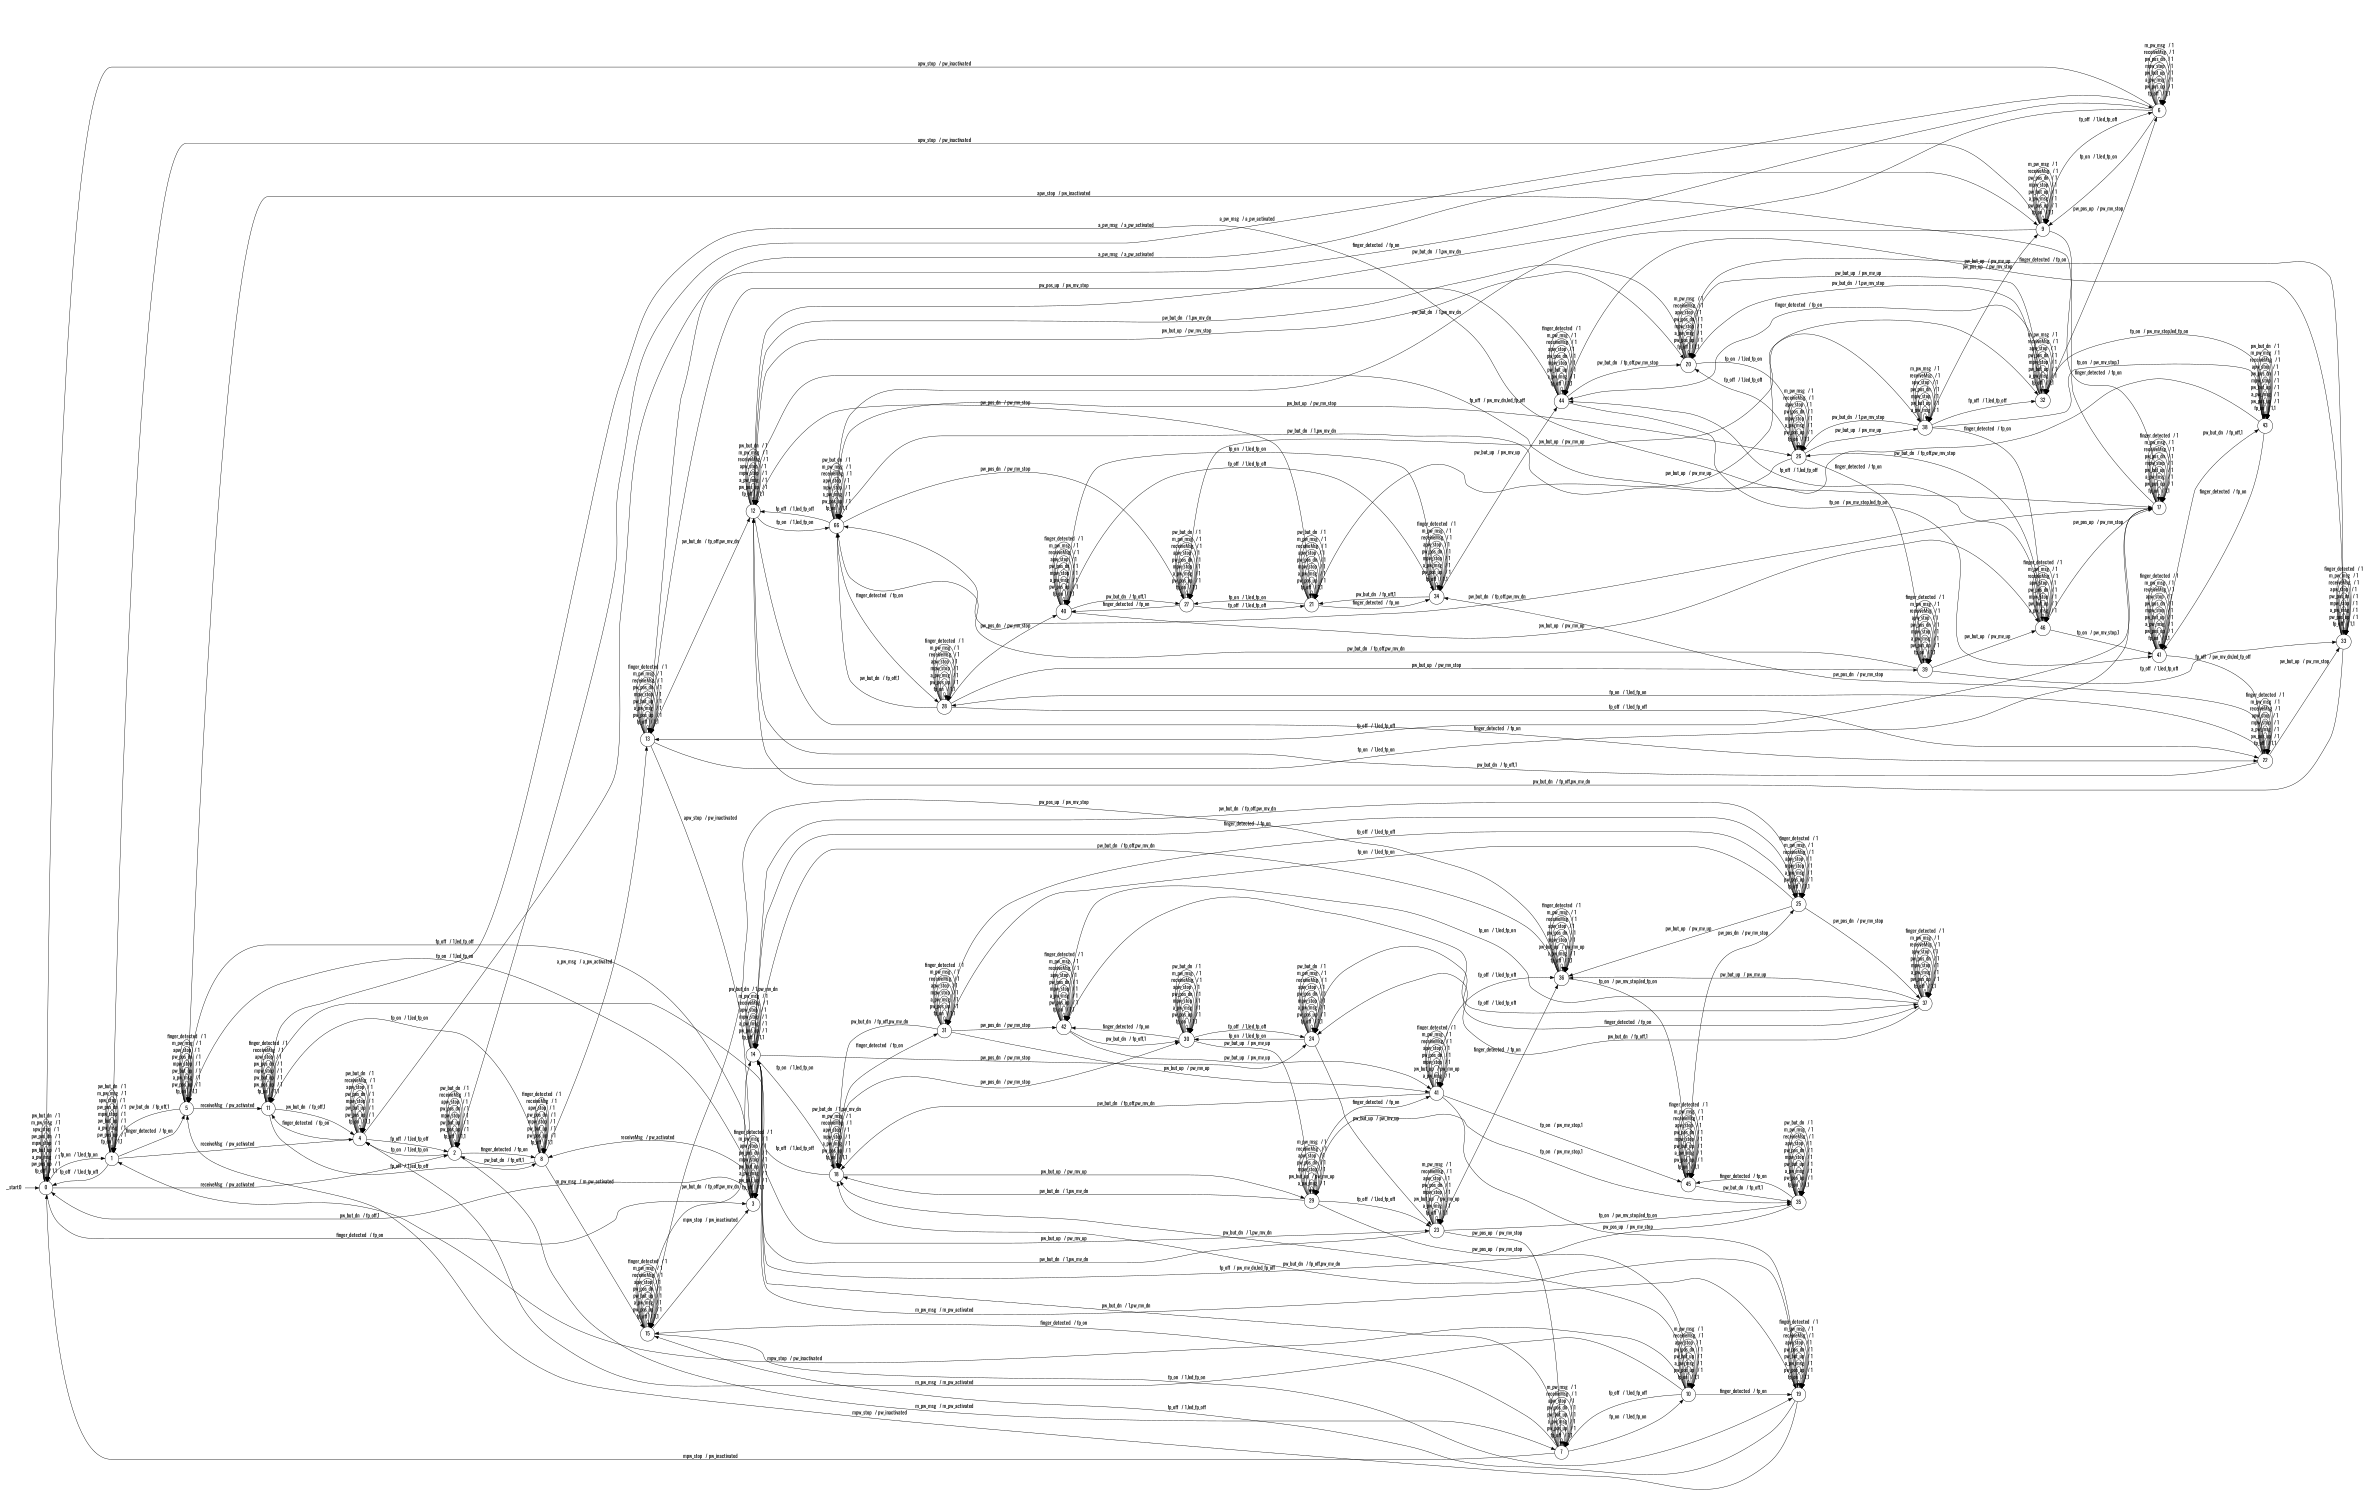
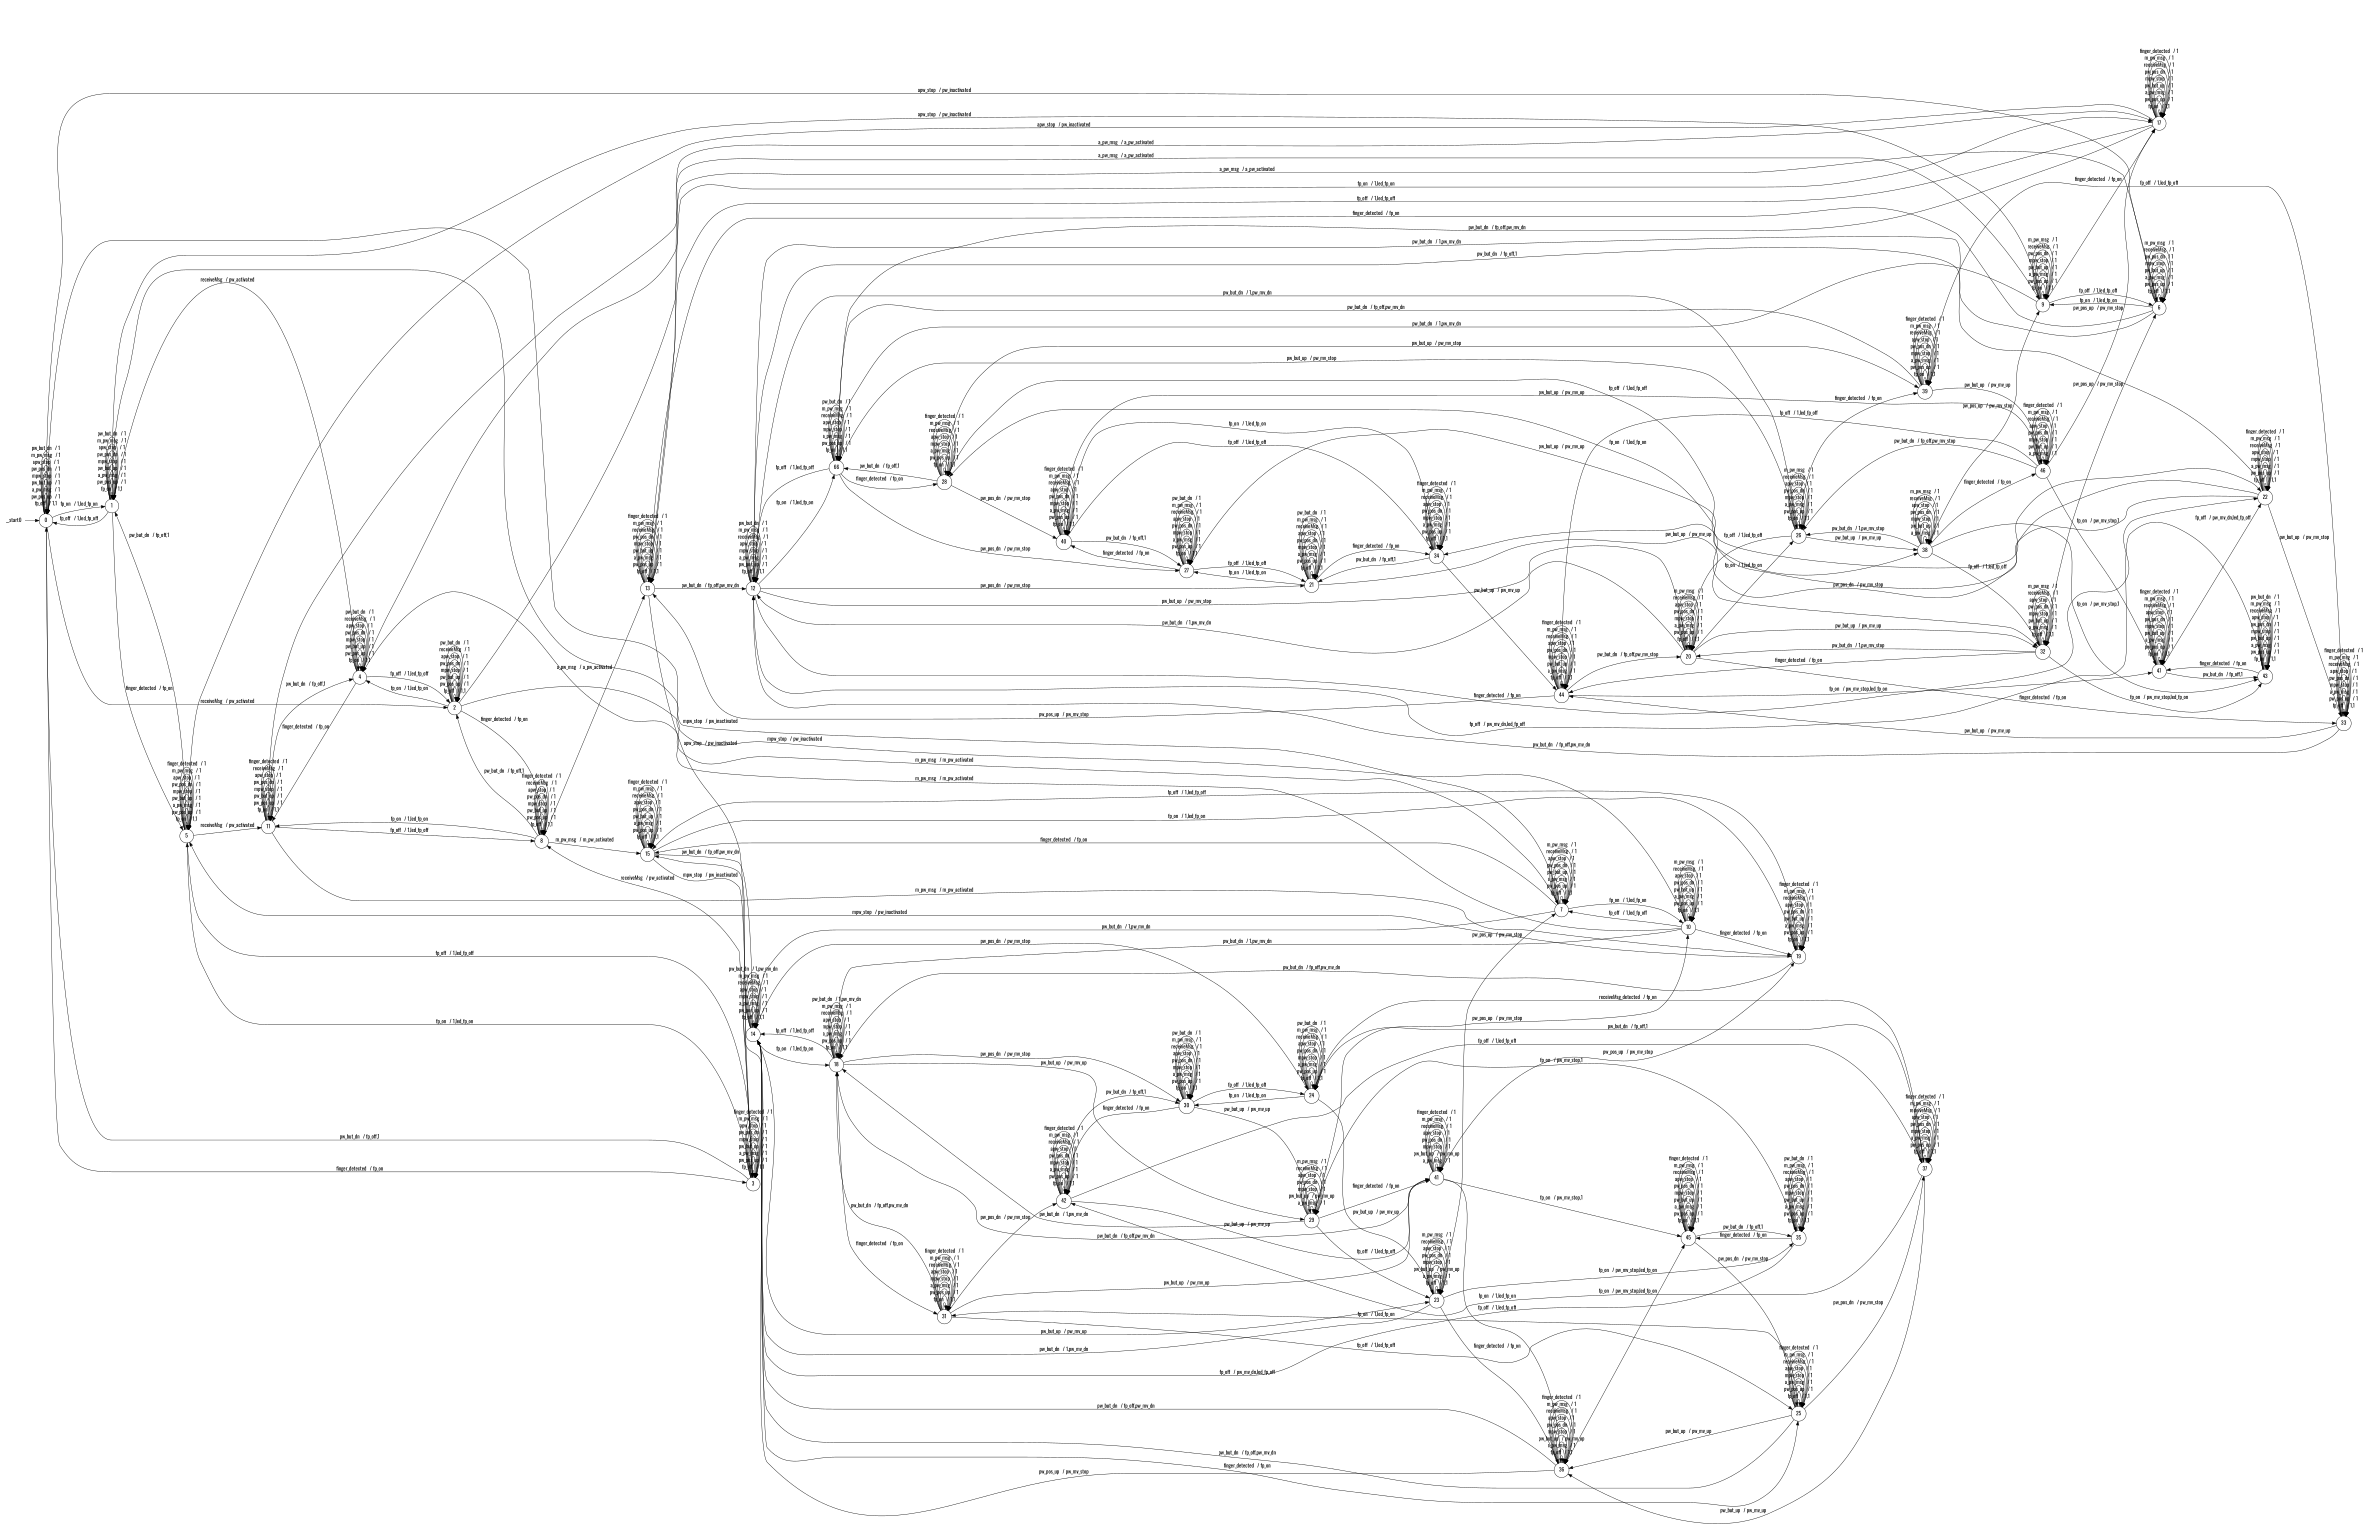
edge "26" -> "66": now "26" -> "12"
edge "24" -> "37": label "finger_detected   / fp_on" -> "receiveMsg_detected   / fp_on"
